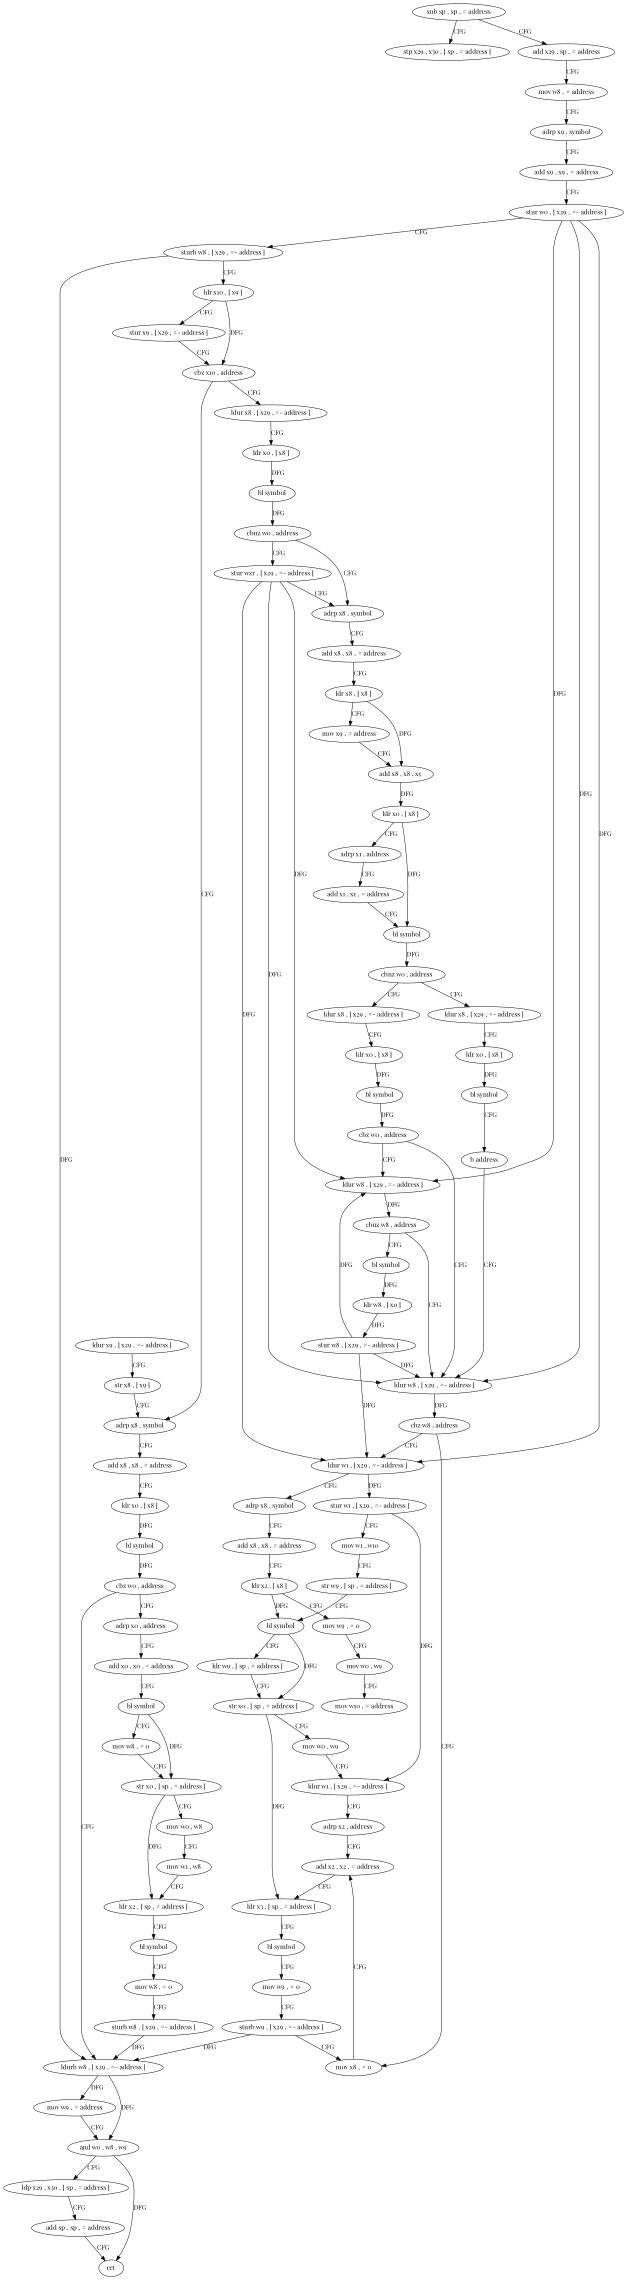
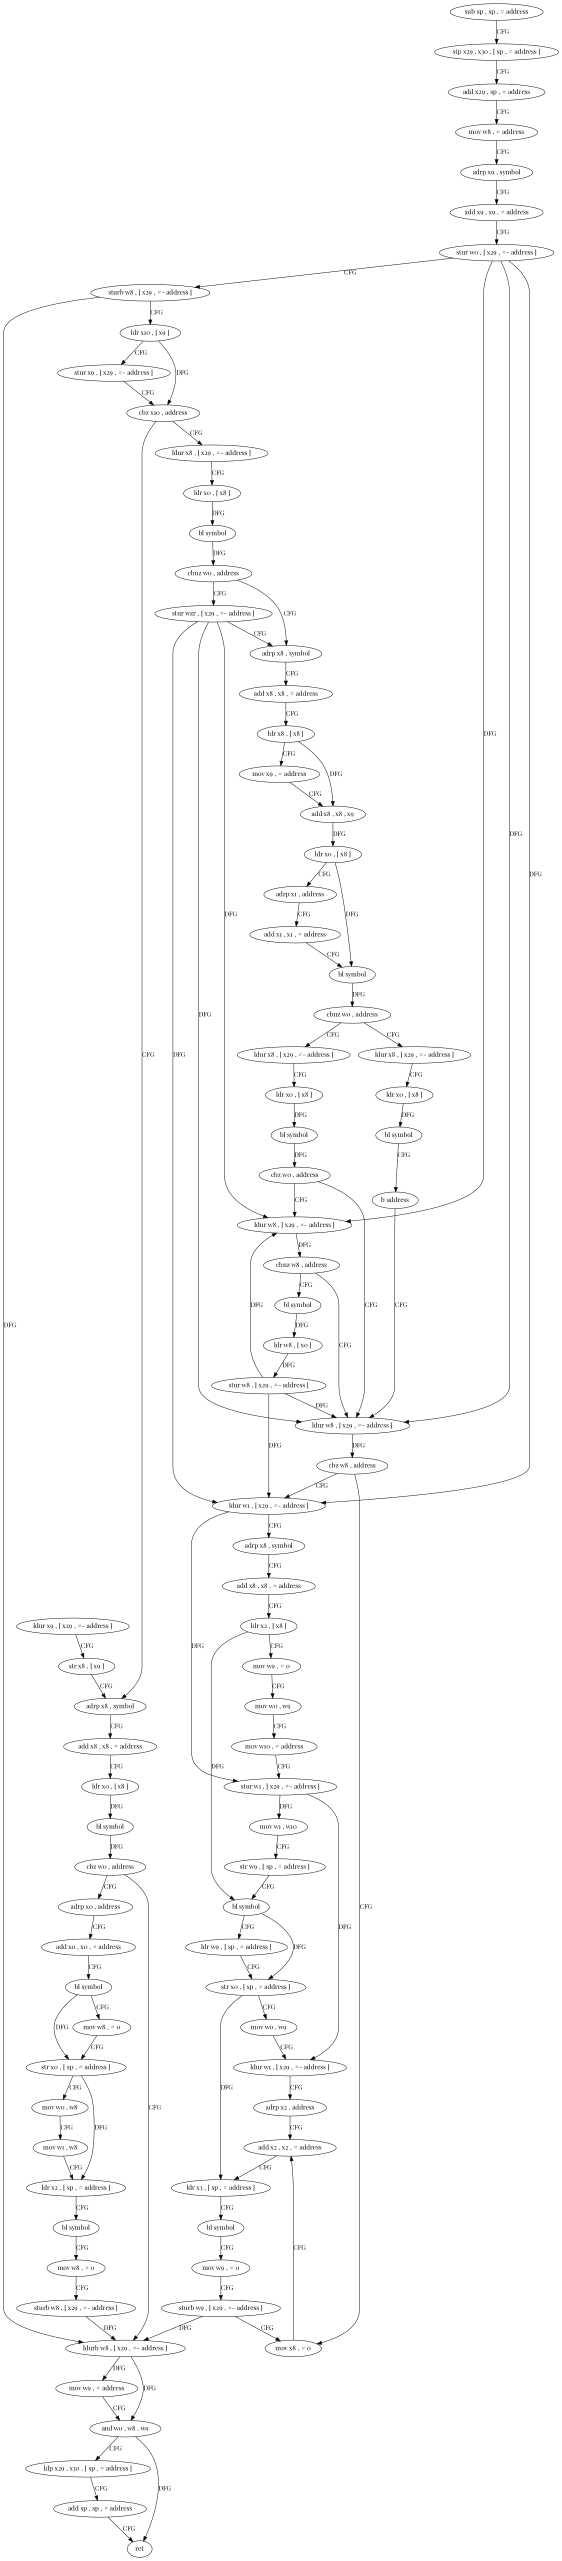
edge "sub sp , sp , # address" -> "add x29 , sp , # address": now "stp x29 , x30 , [ sp , # address ]" -> "add x29 , sp , # address"
edge "stur w1 , [ x29 , #- address ]" -> "mov w1 , w10": label "CFG" -> "DFG"
edge "mov w10 , # address" -> "stur w1 , [ x29 , #- address ]": added, label "CFG"
